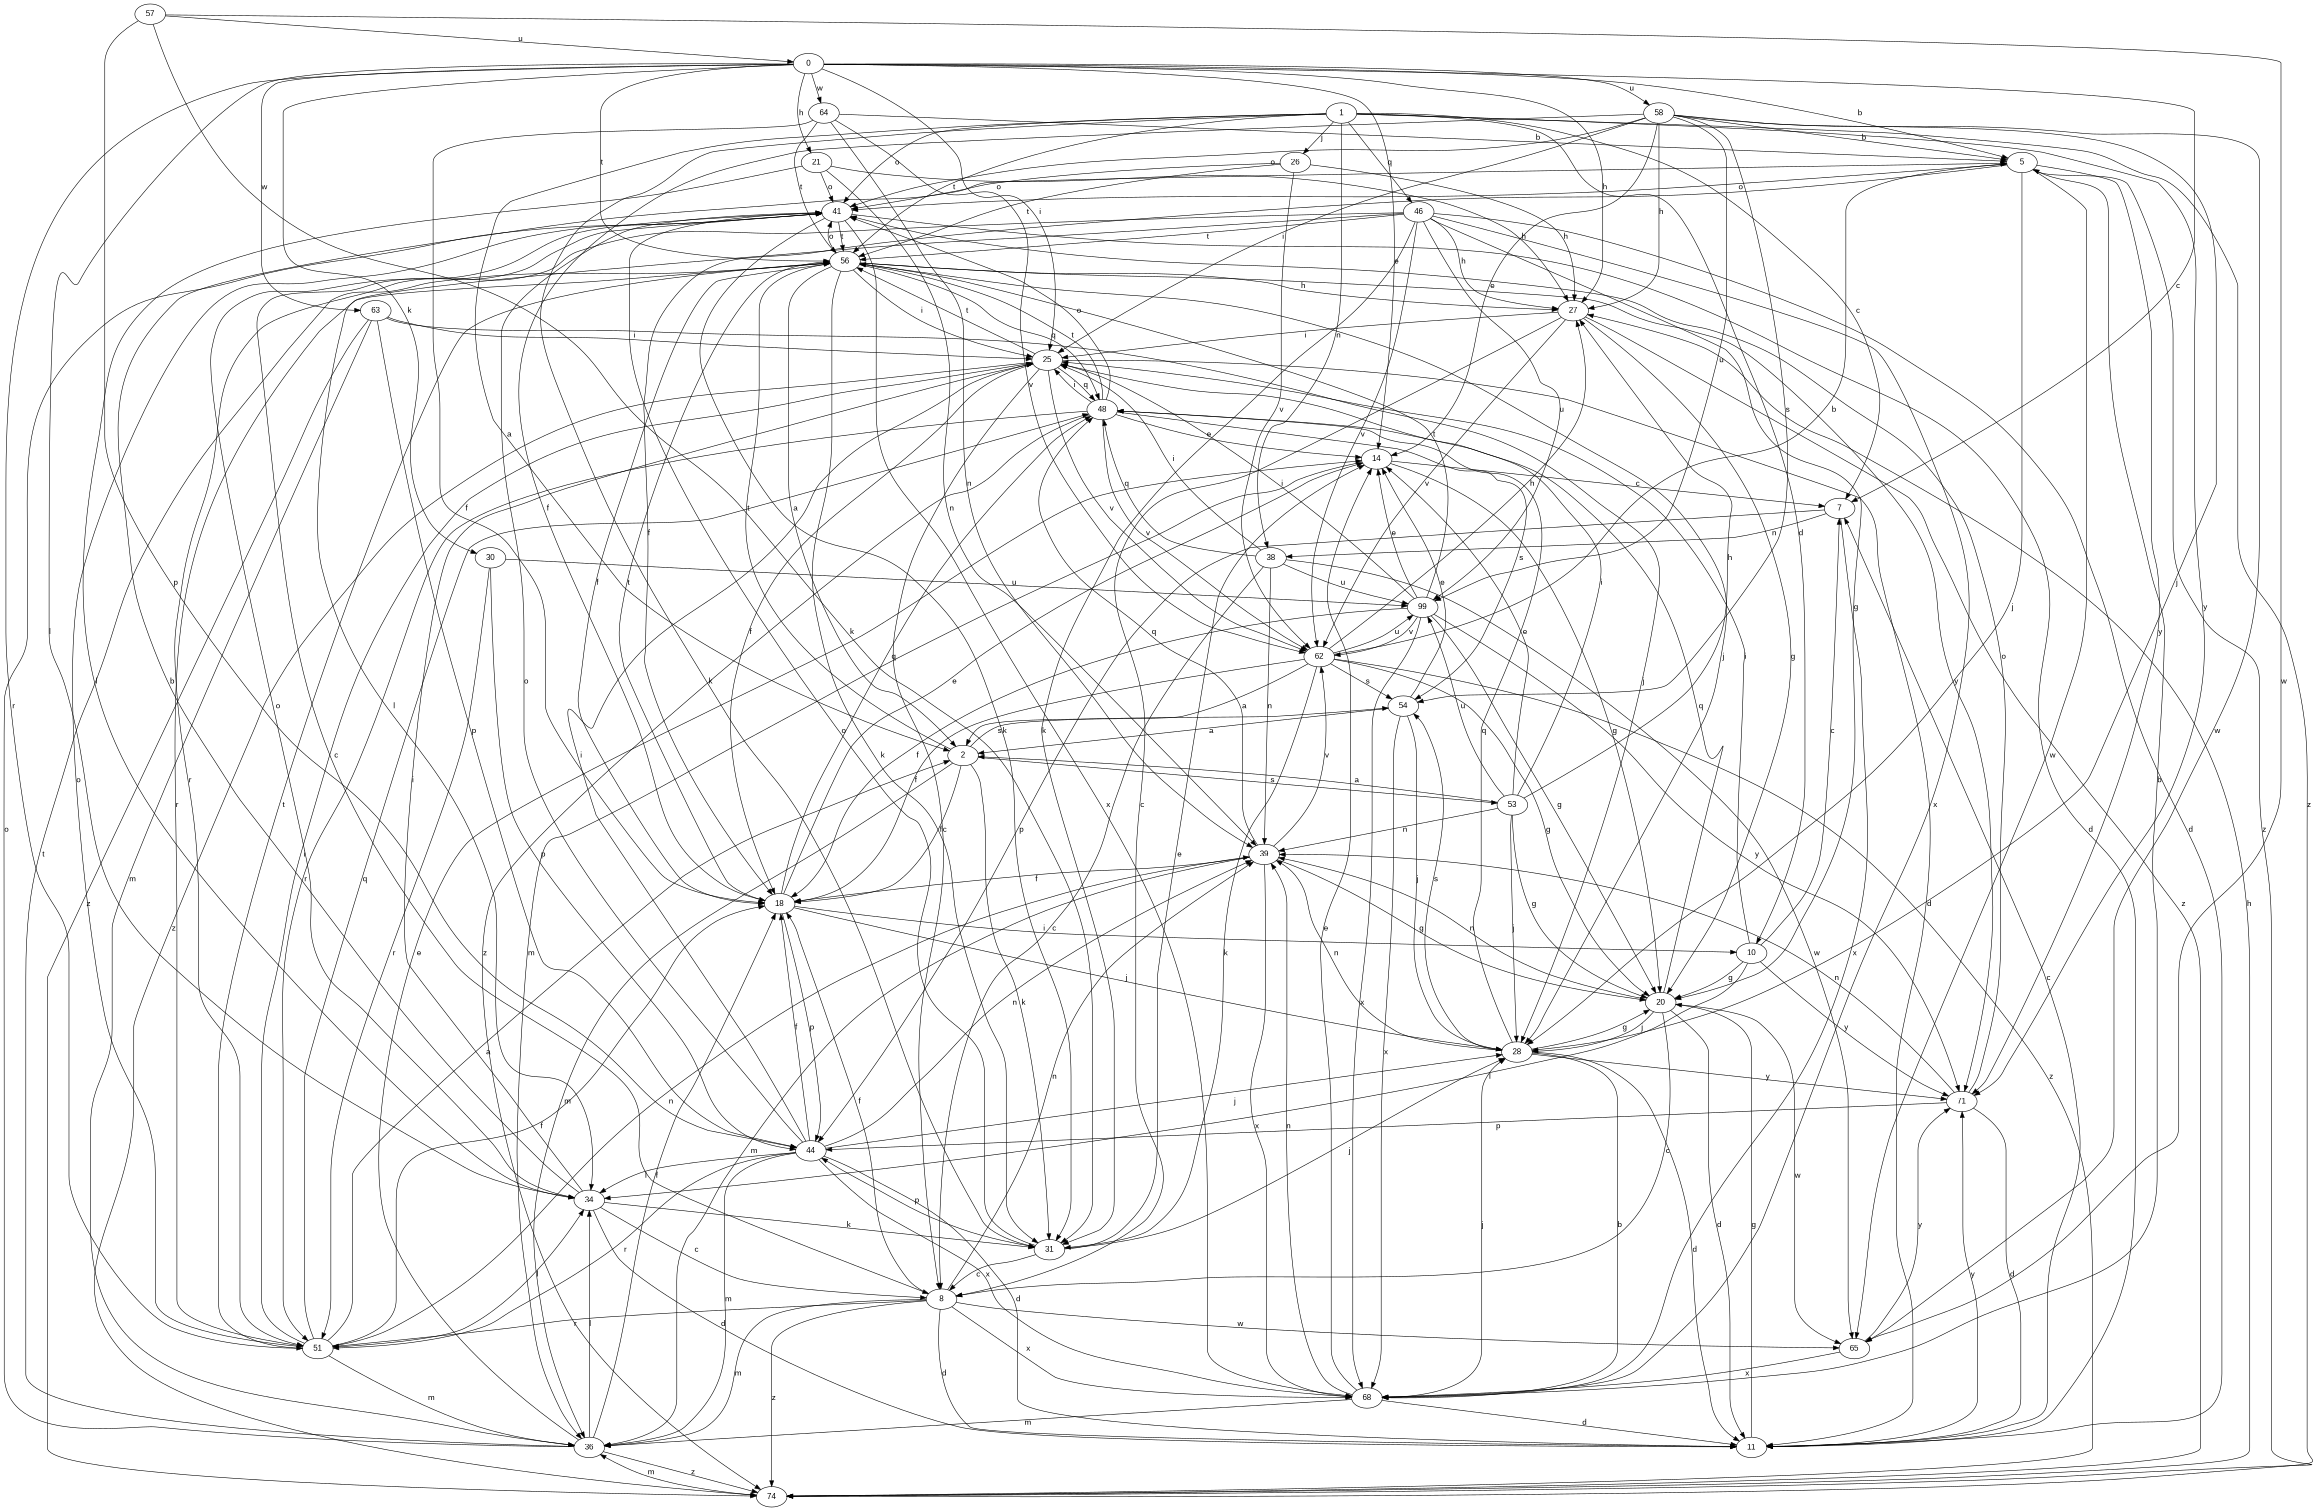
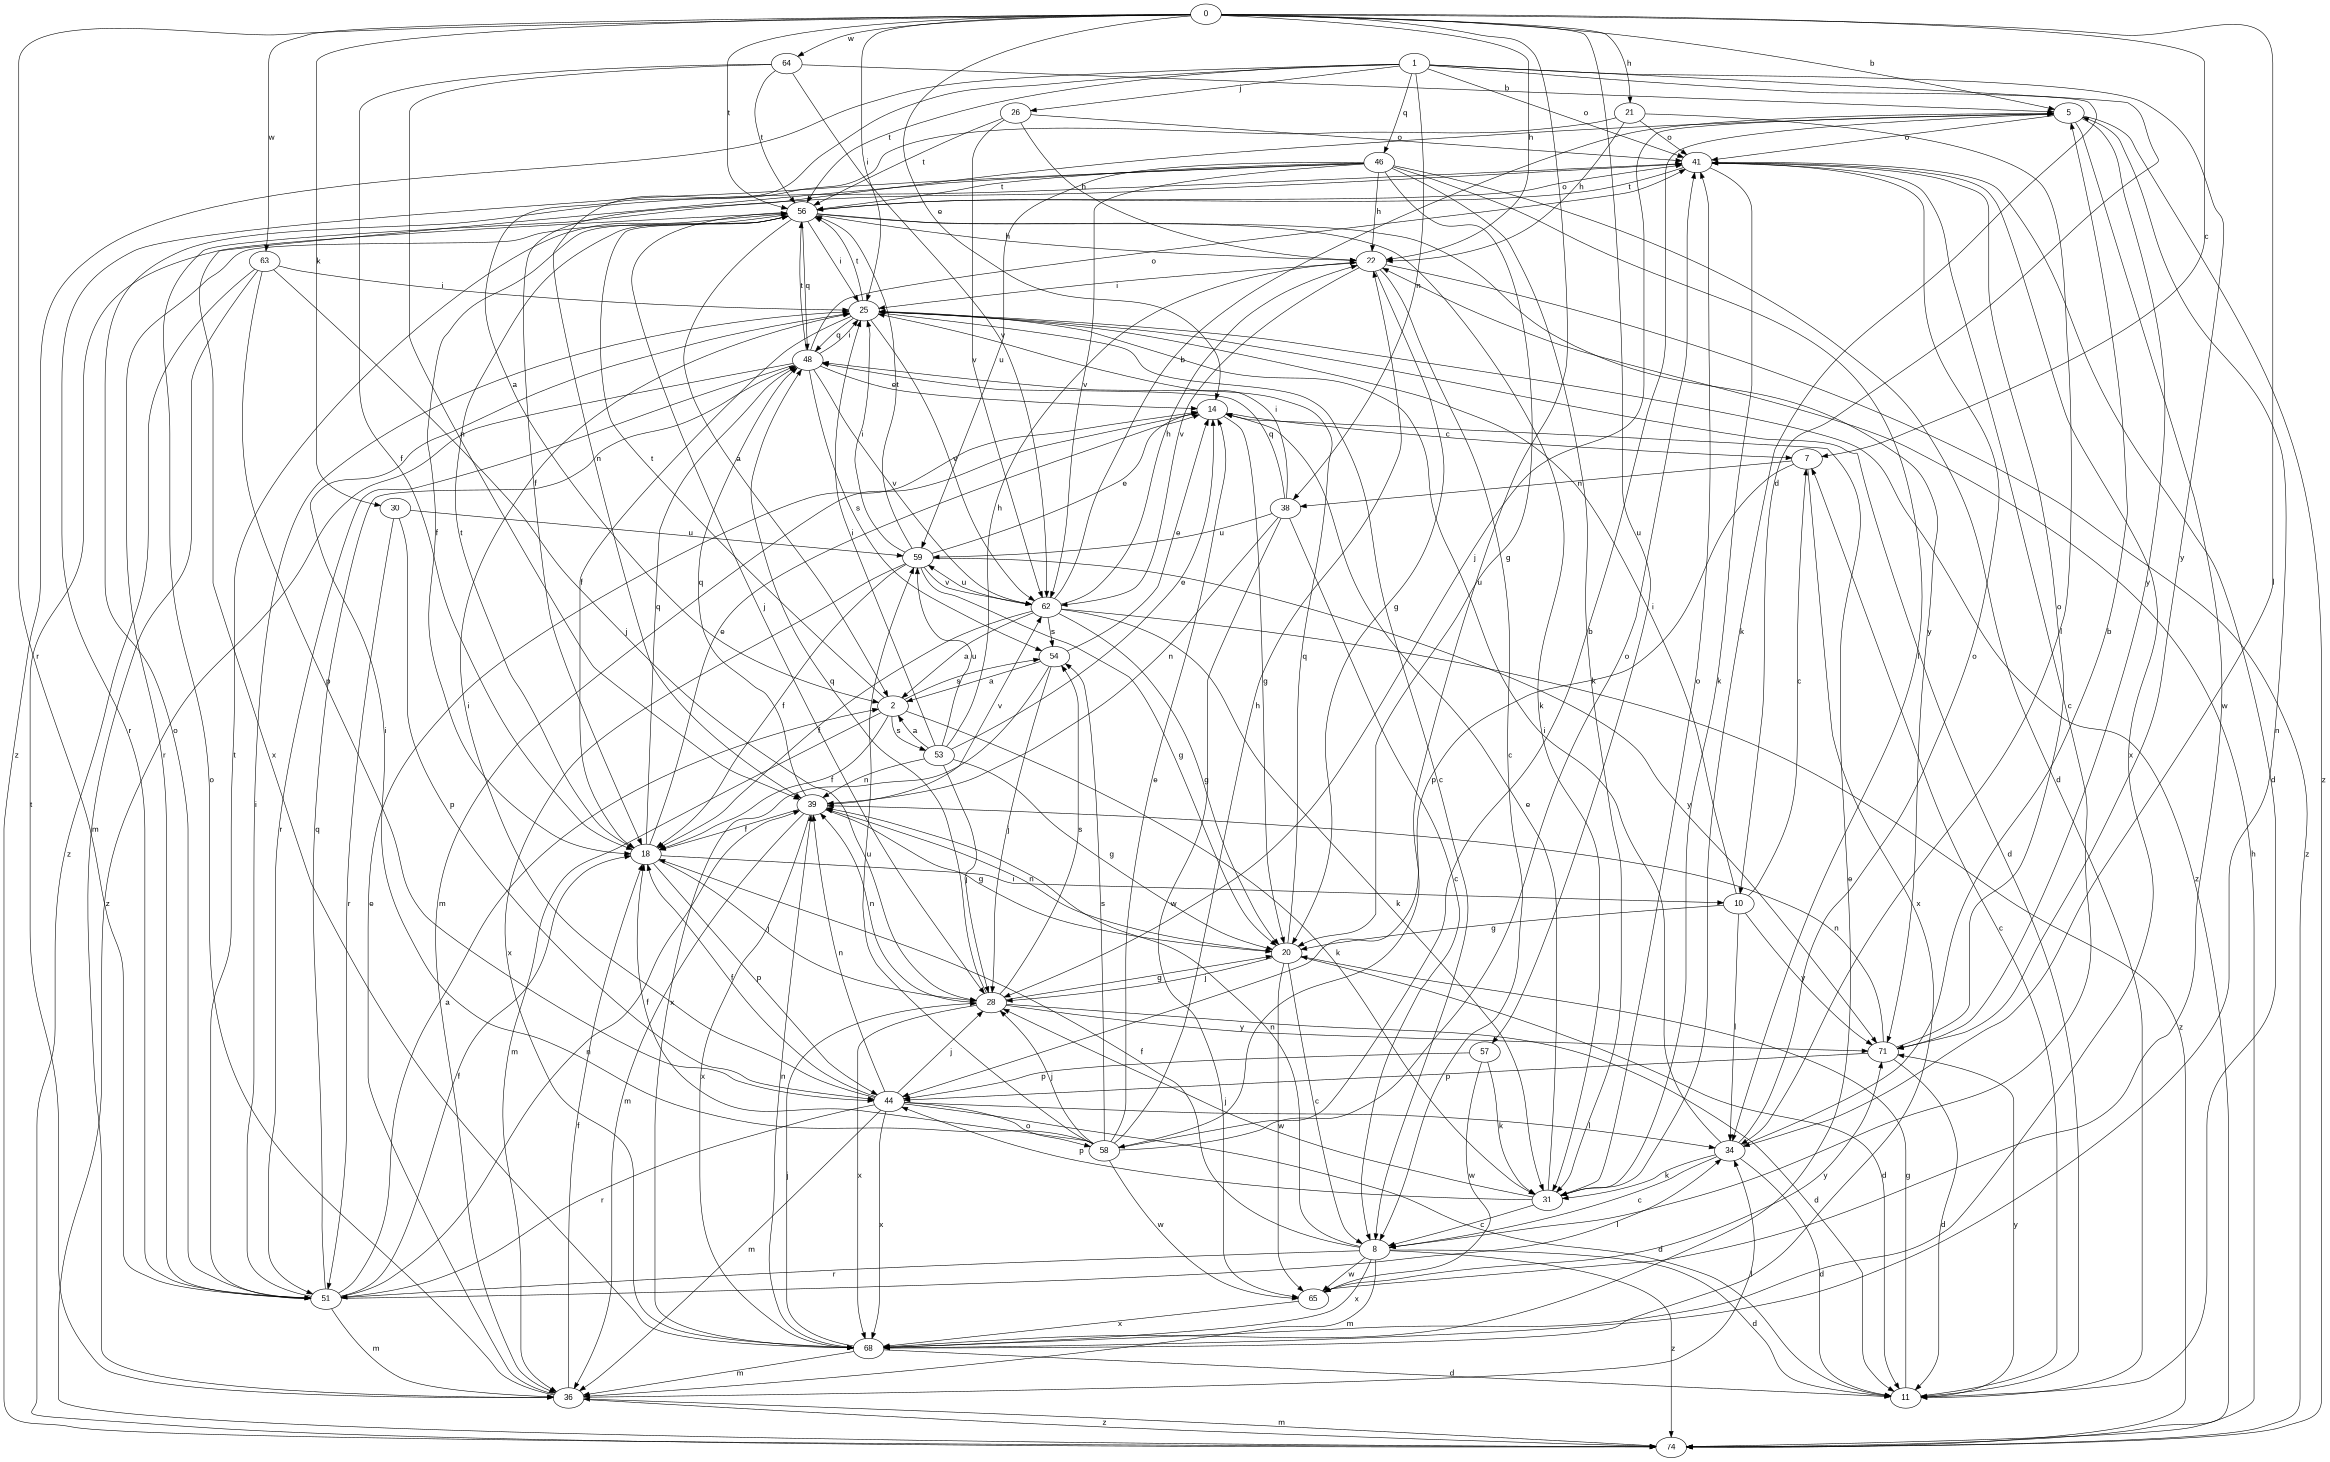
edge "57" -> "0": reversed
edge "1" -> "7": removed, label "c"
node "27": label "27" -> "22"
edge "44" -> "41": now "44" -> "58"
node "99": label "99" -> "59"
edge "68" -> "5": label "b" -> "n"
edge "28" -> "68": label "b" -> "x"
